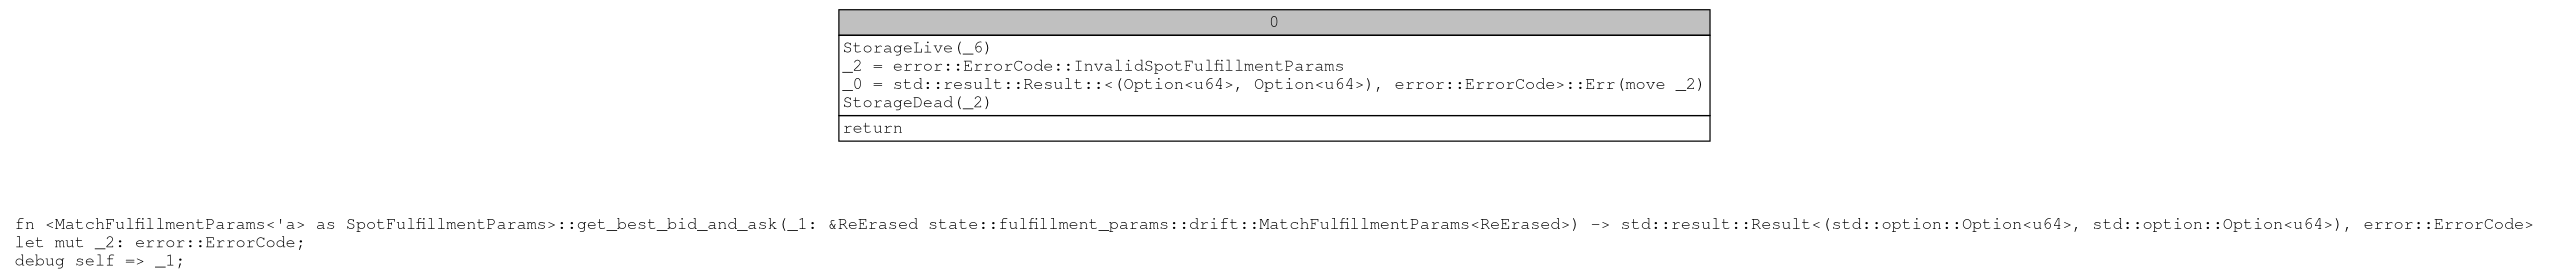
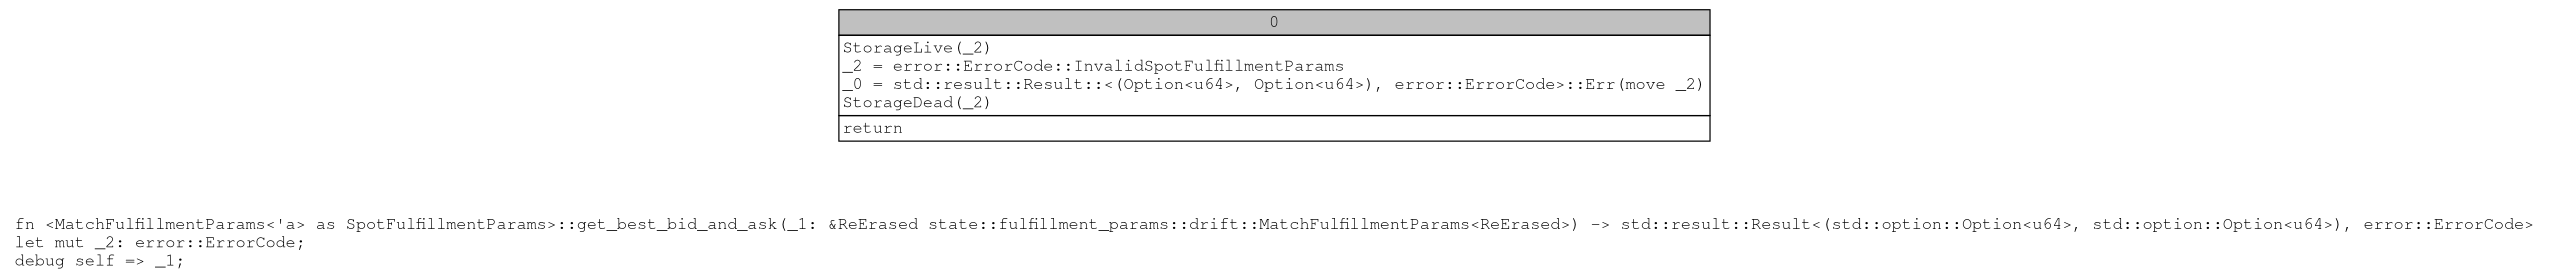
node "0": text "StorageLive(_6)" -> "StorageLive(_2)"
